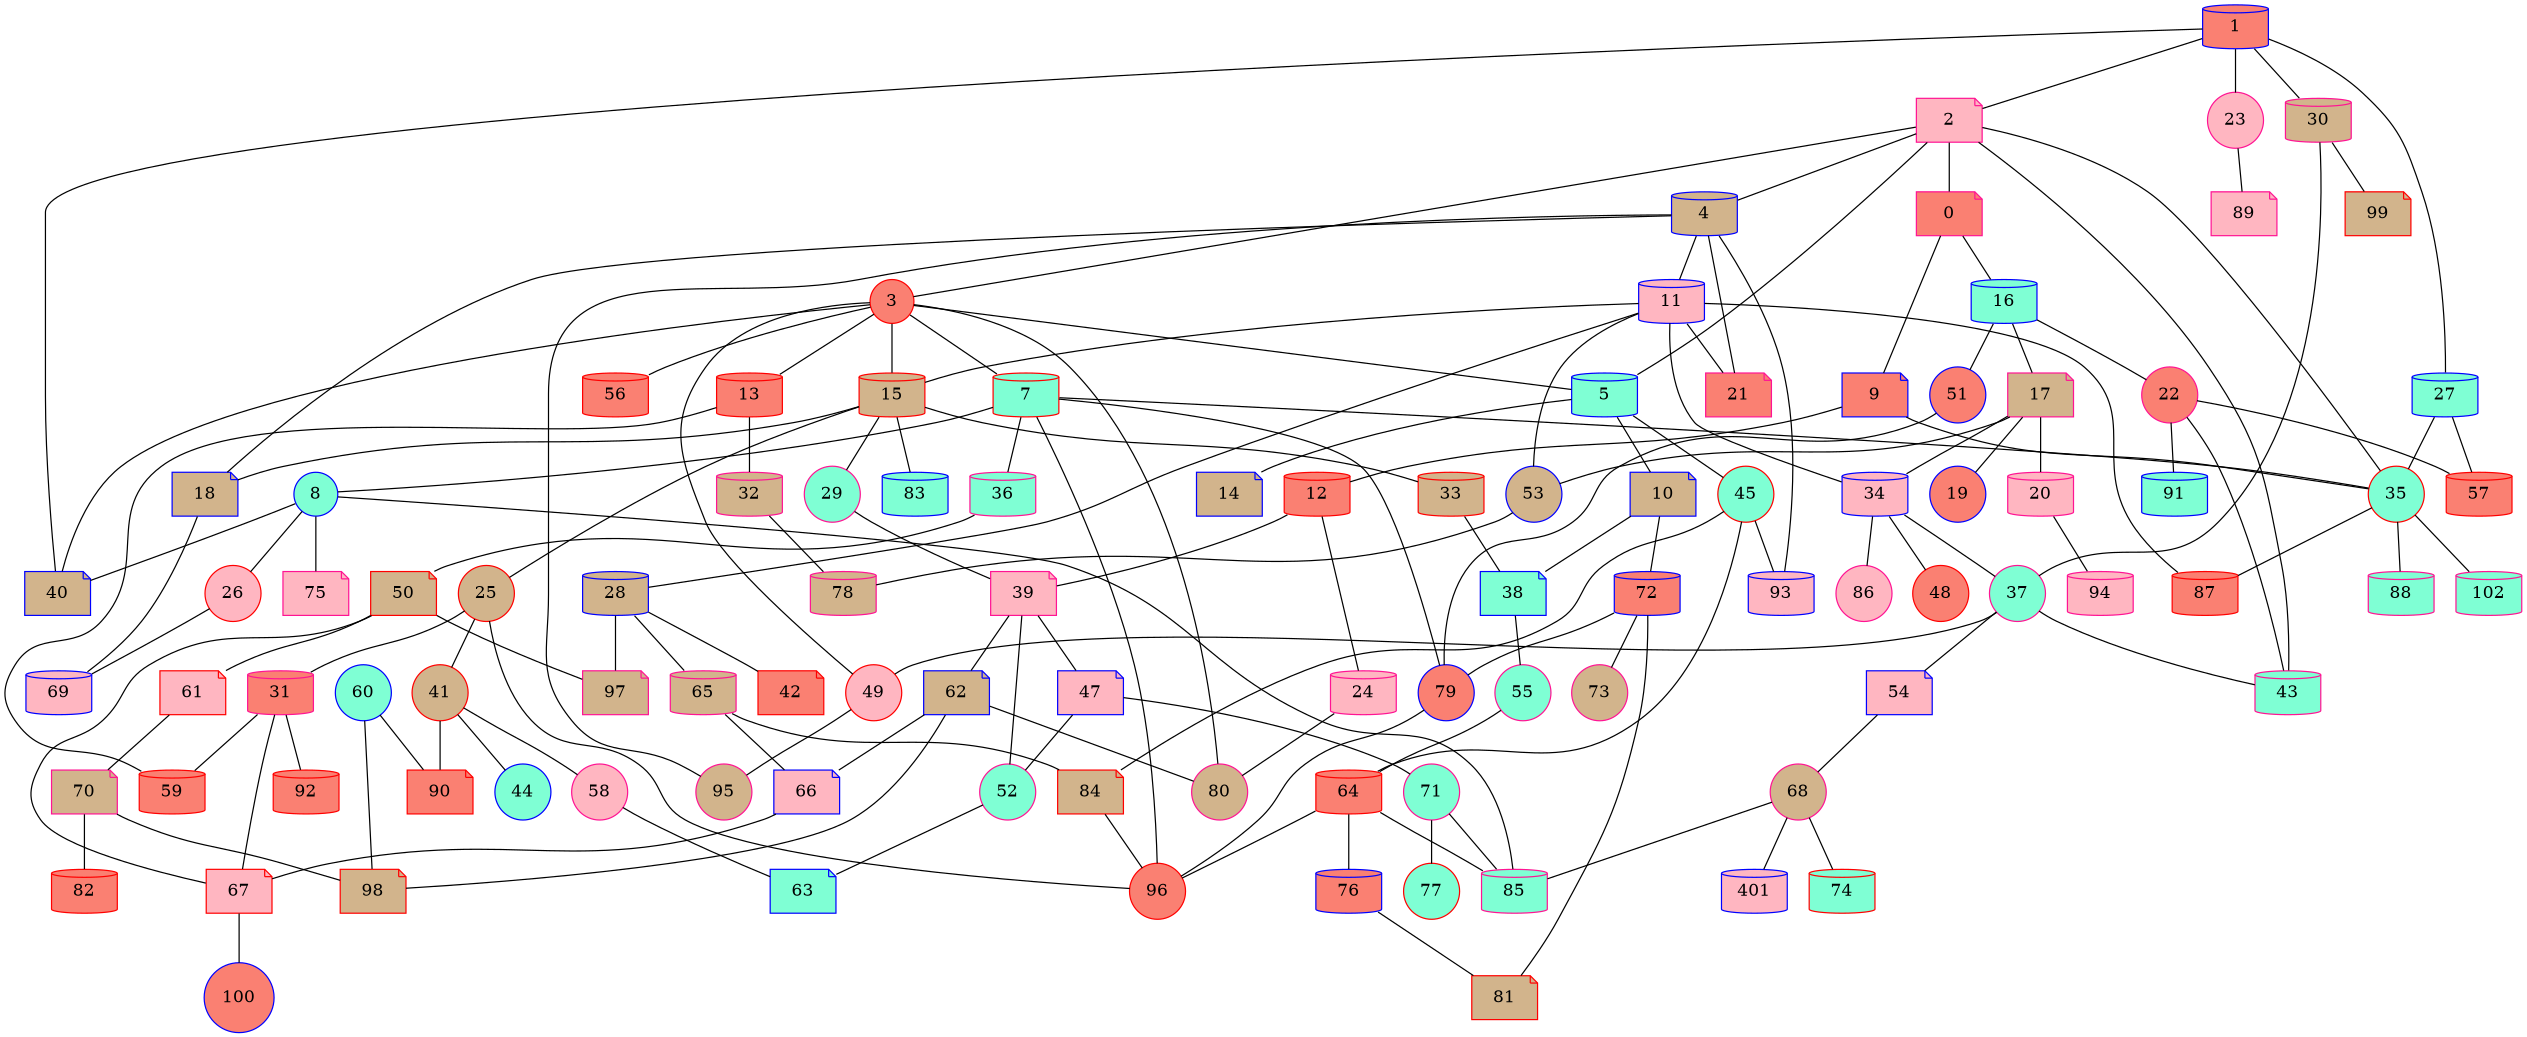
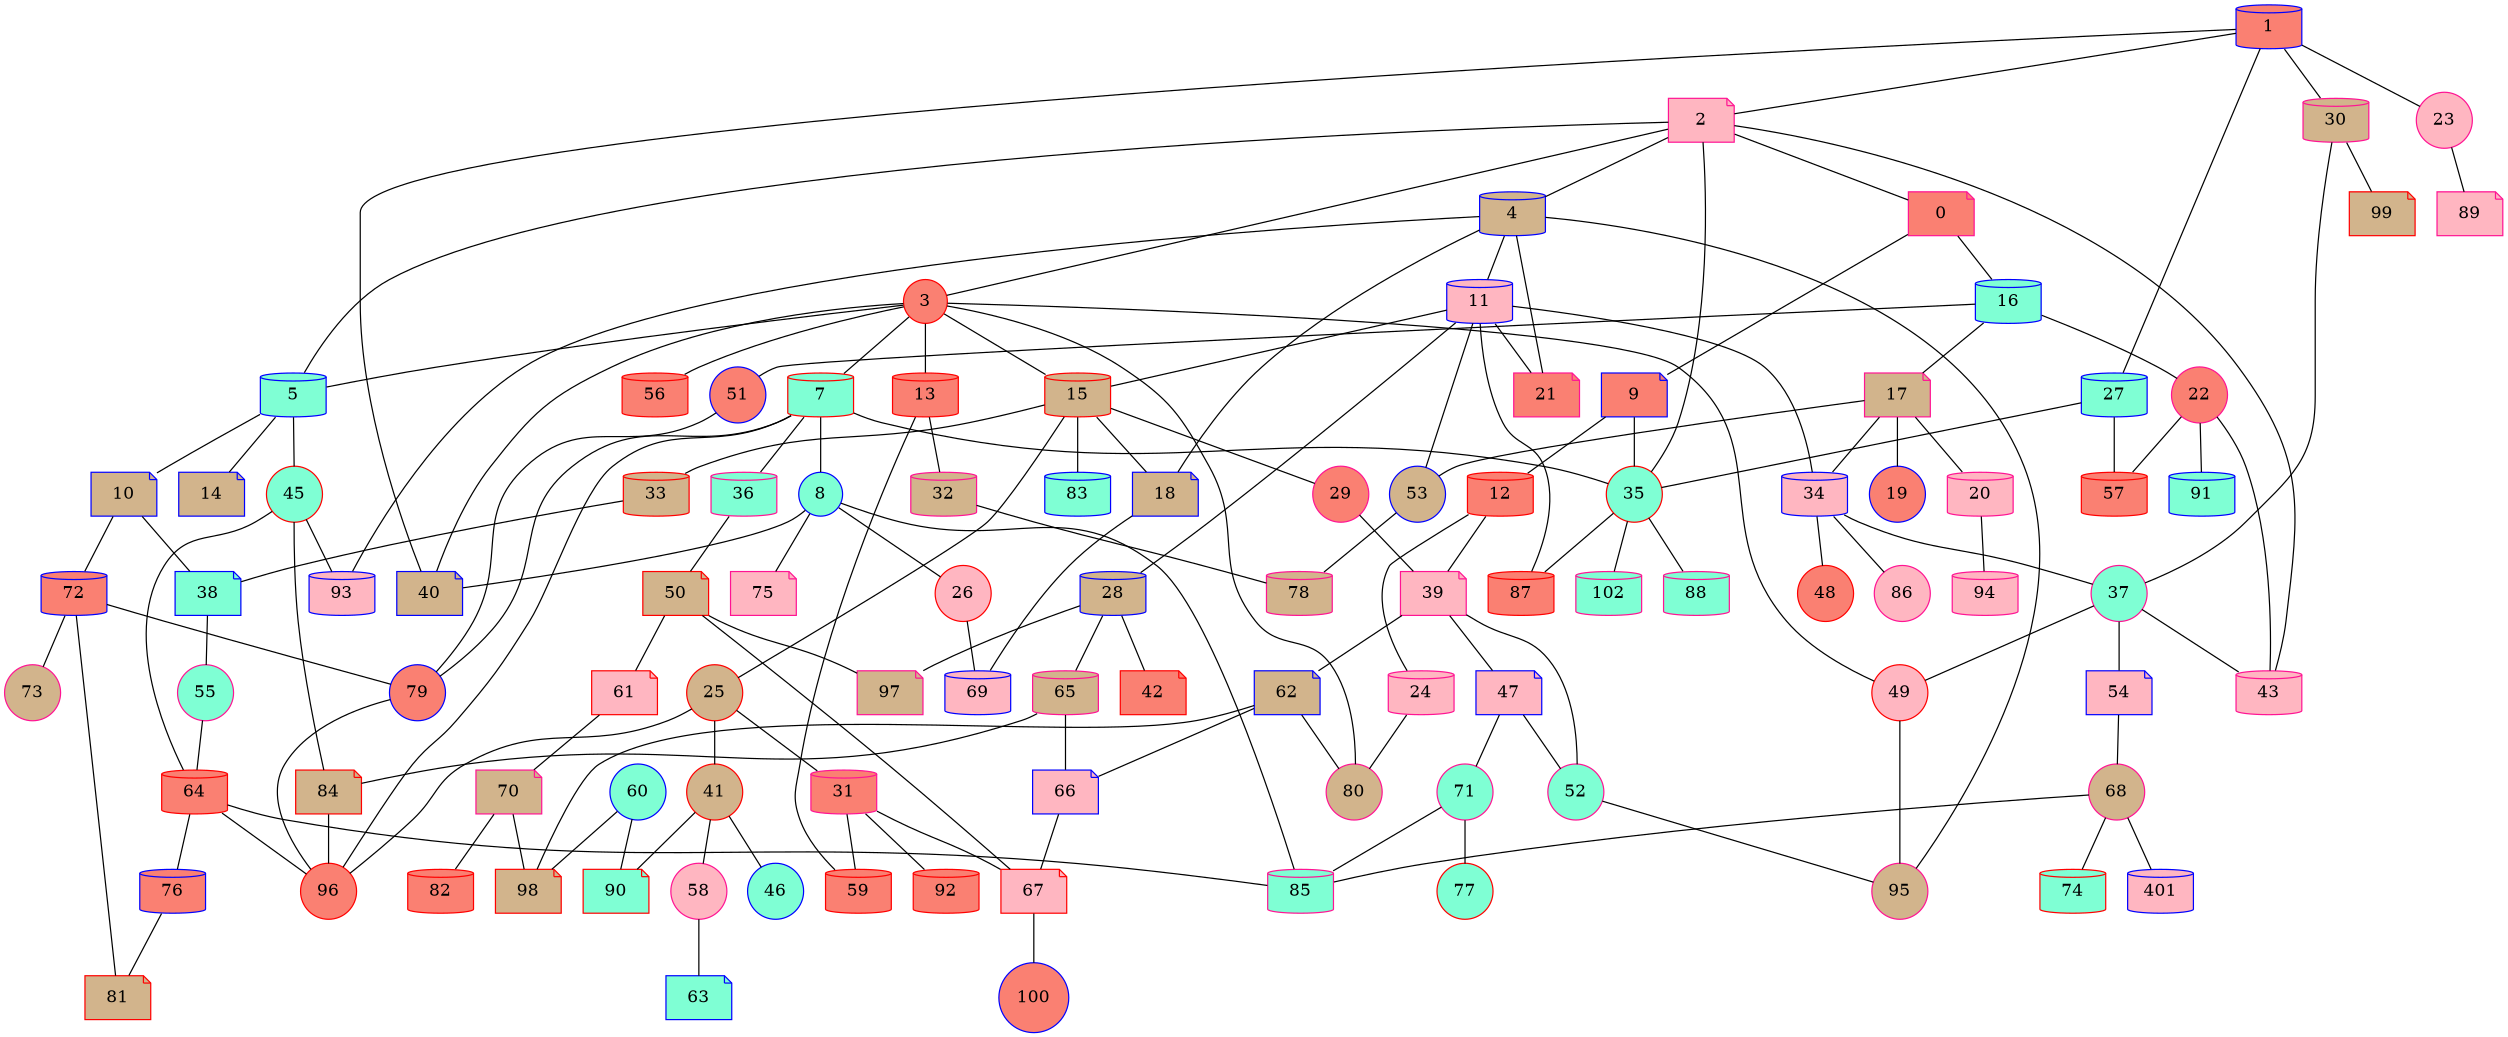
node "29": fillcolor aquamarine -> salmon
node "43": fillcolor aquamarine -> lightpink
node "90": fillcolor salmon -> aquamarine
node "44": label "44" -> "46"
edge "52" -- "63": now "52" -- "95"
